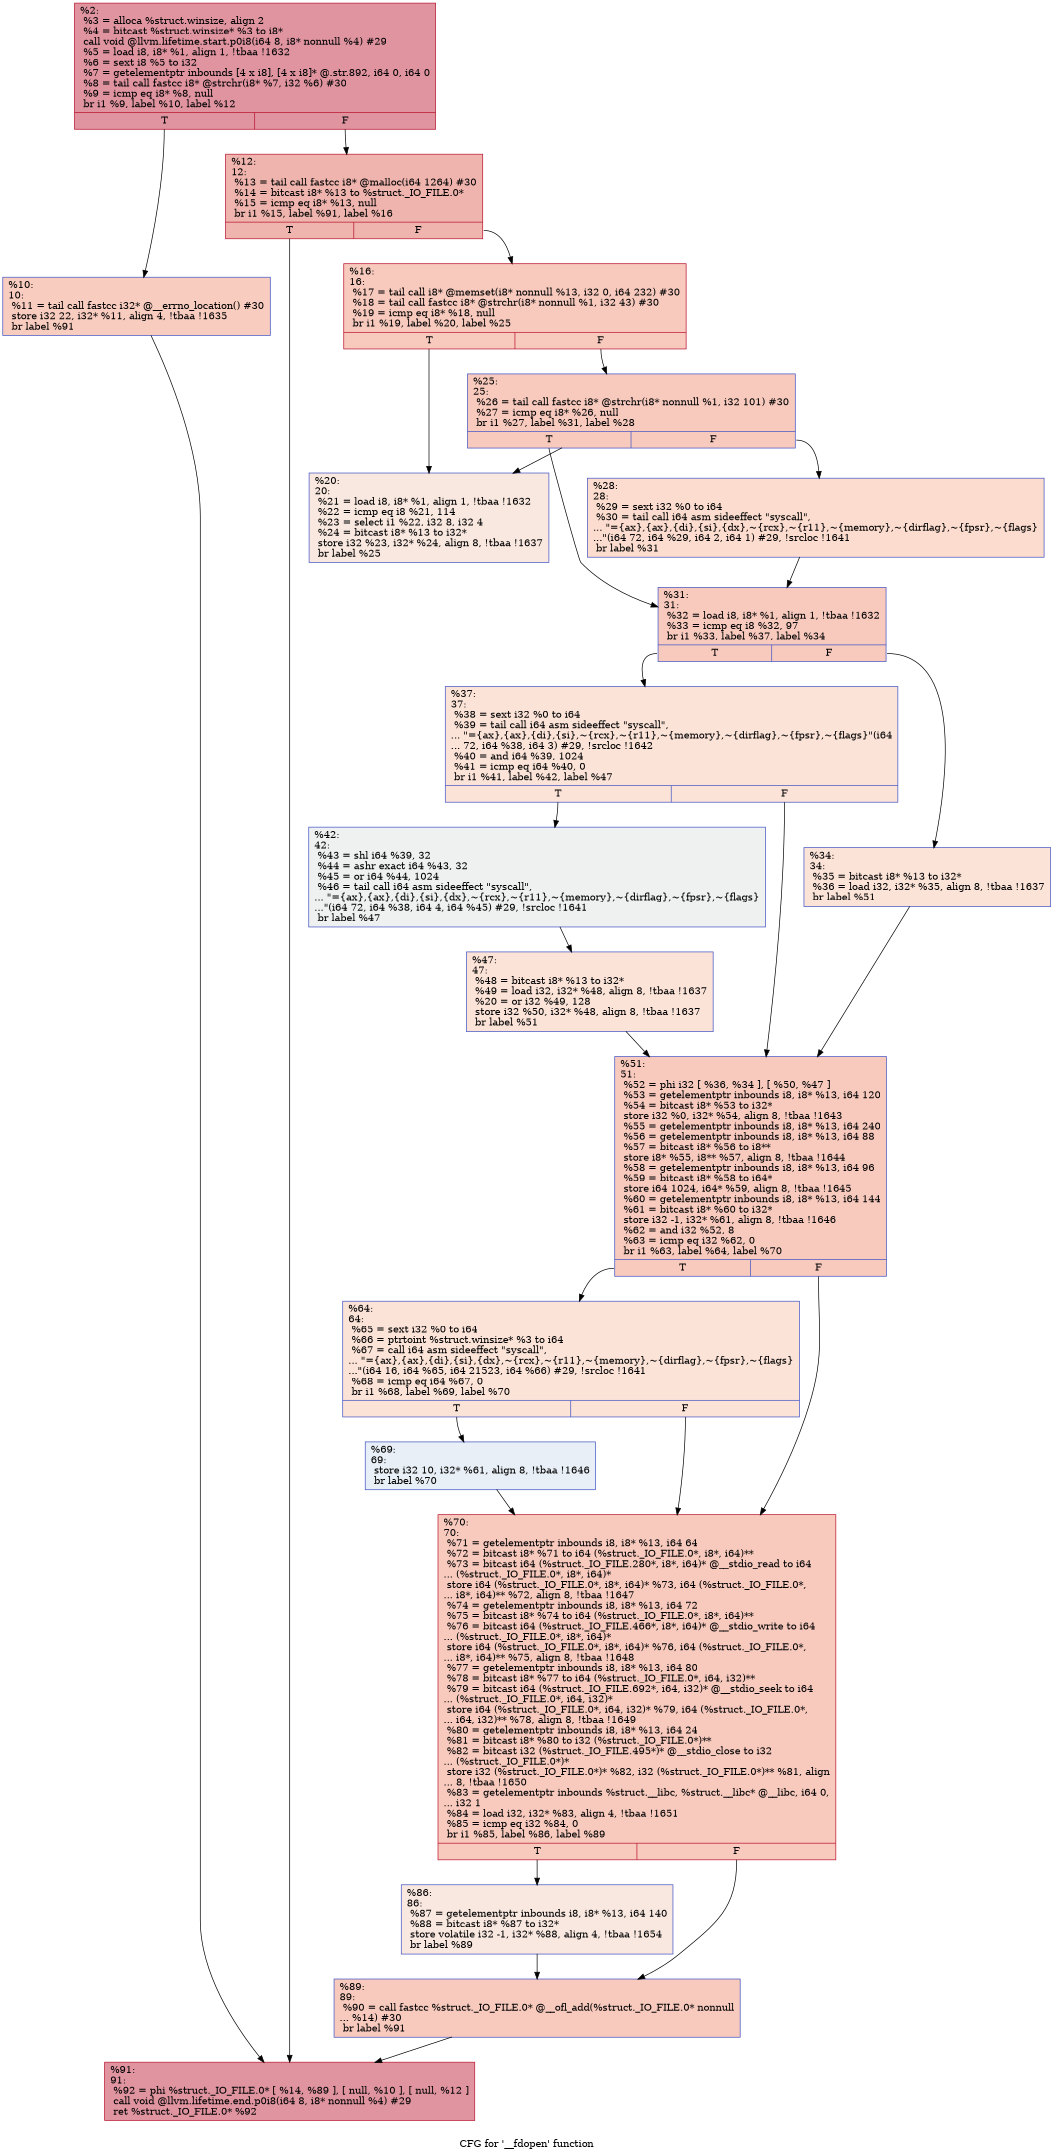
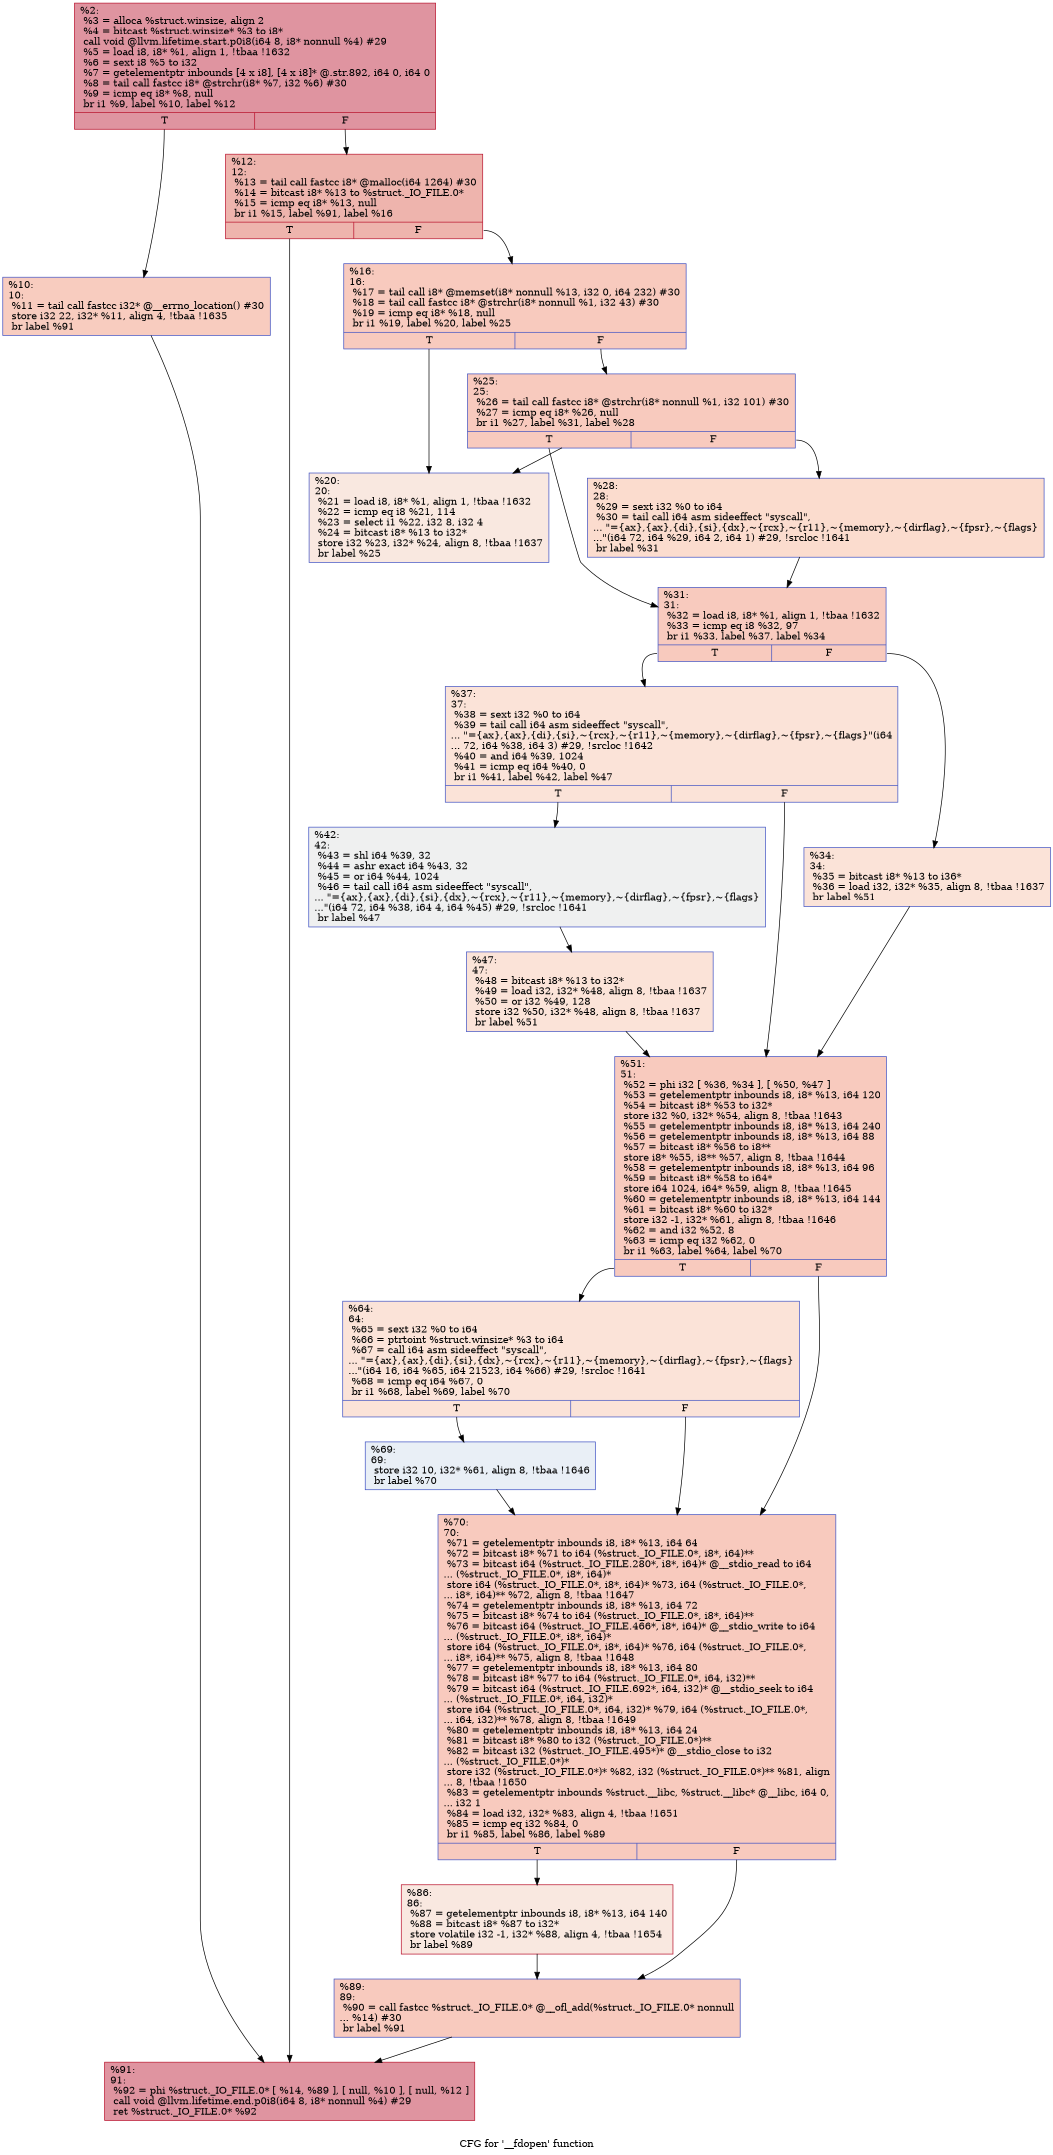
node "%16:": color #b70d28ff -> #3d50c3ff
node "%34:": text "%35 = bitcast i8* %13 to i32*" -> "%35 = bitcast i8* %13 to i36*"
node "%47:": text "%20 = or i32 %49, 128" -> "%50 = or i32 %49, 128"
node "%70:": color #b70d28ff -> #3d50c3ff
node "%86:": color #3d50c3ff -> #b70d28ff
